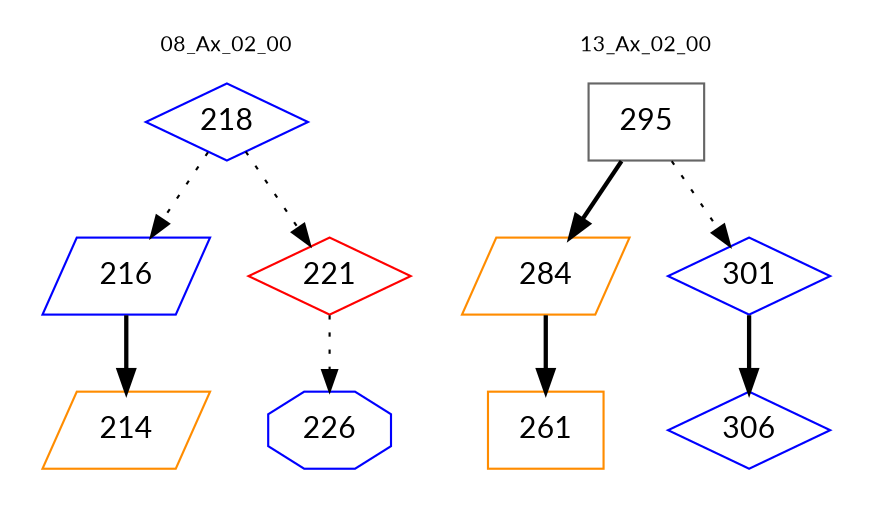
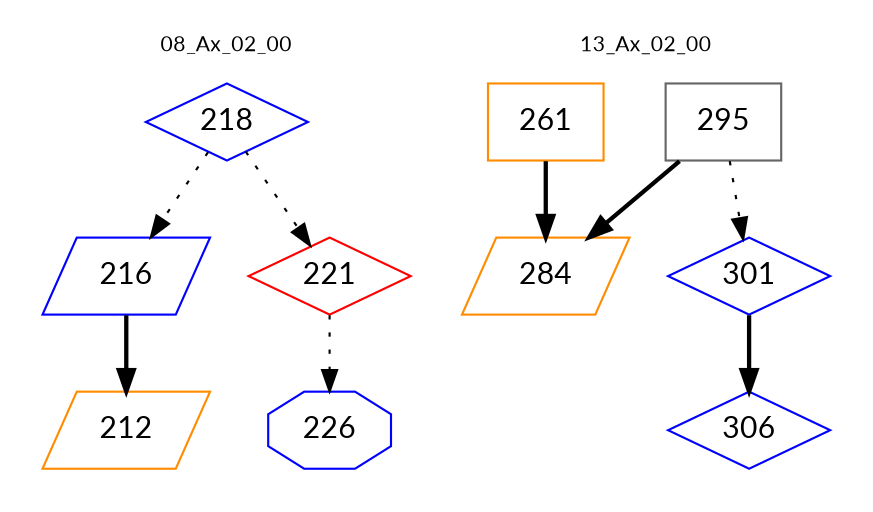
edge "284" -> "261": reversed
node "214": label "214" -> "212"
